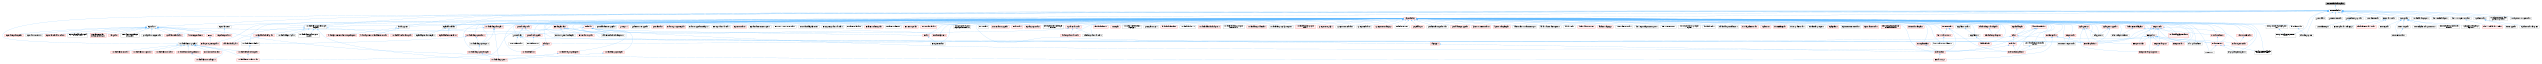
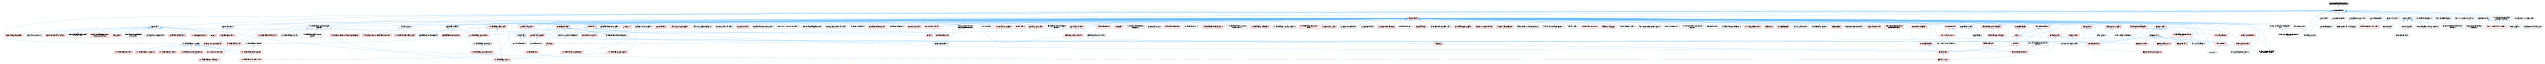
node "InstancedStaticMesh Types_OutputRemap.h": label "InstancedStaticMesh Types_OutputRemap.h" -> "DisplayClusterConfiguration Types_OutputRemap.h"
